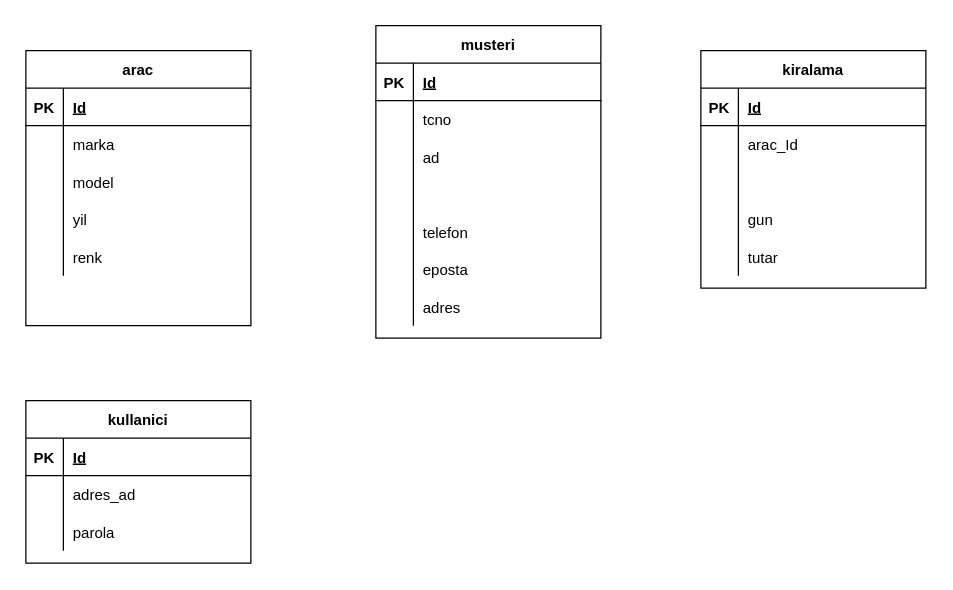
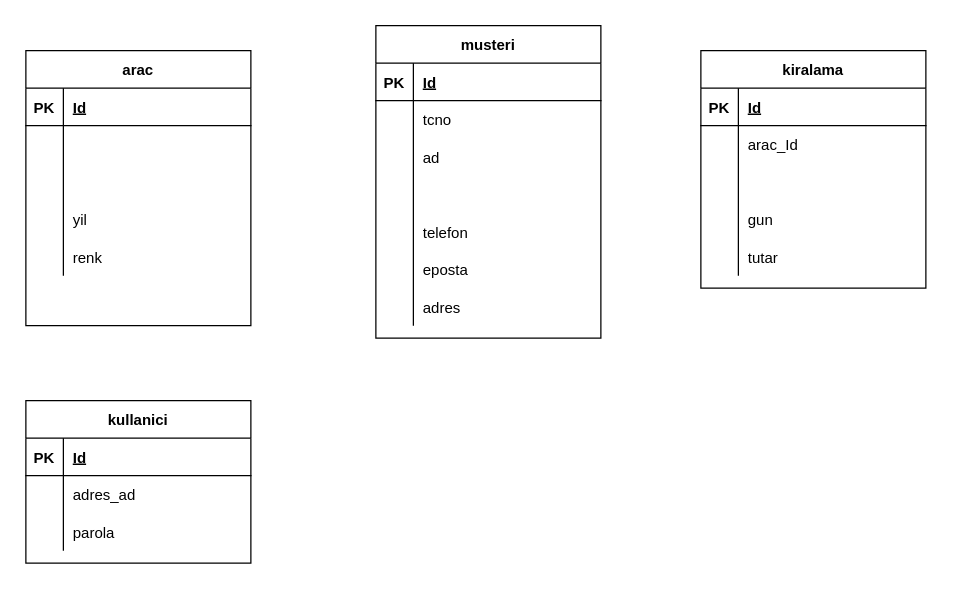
node "marka": removed
node "model": removed
